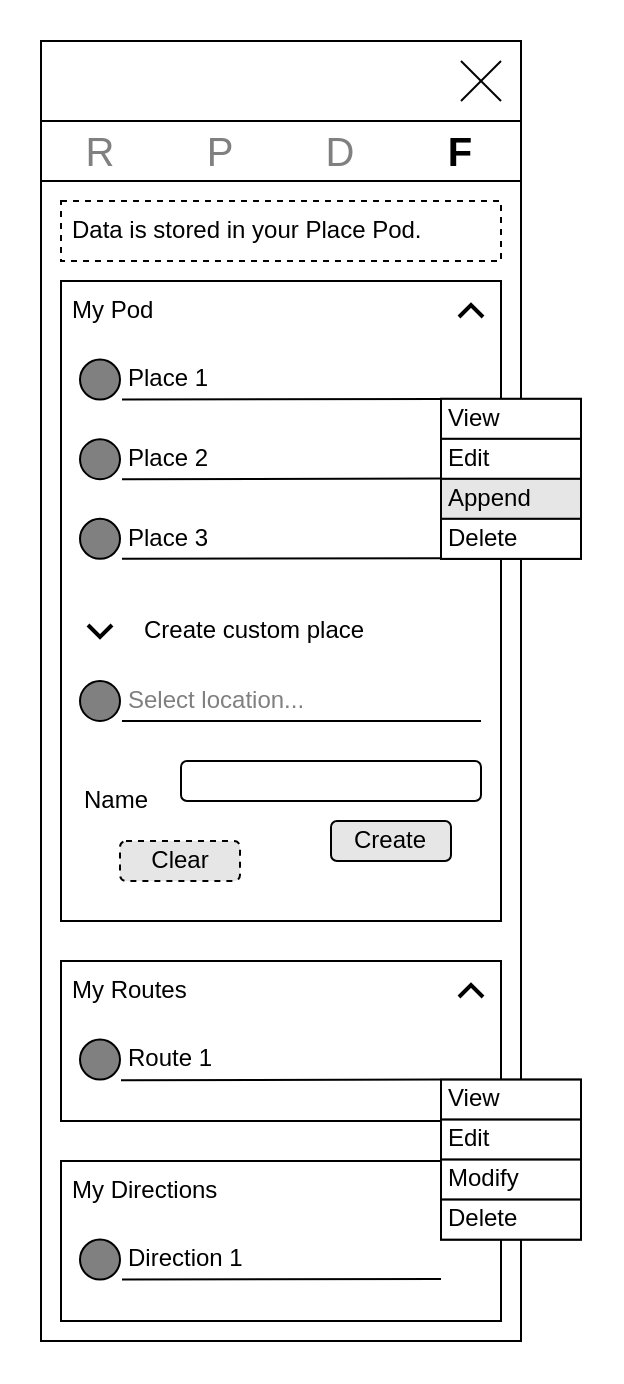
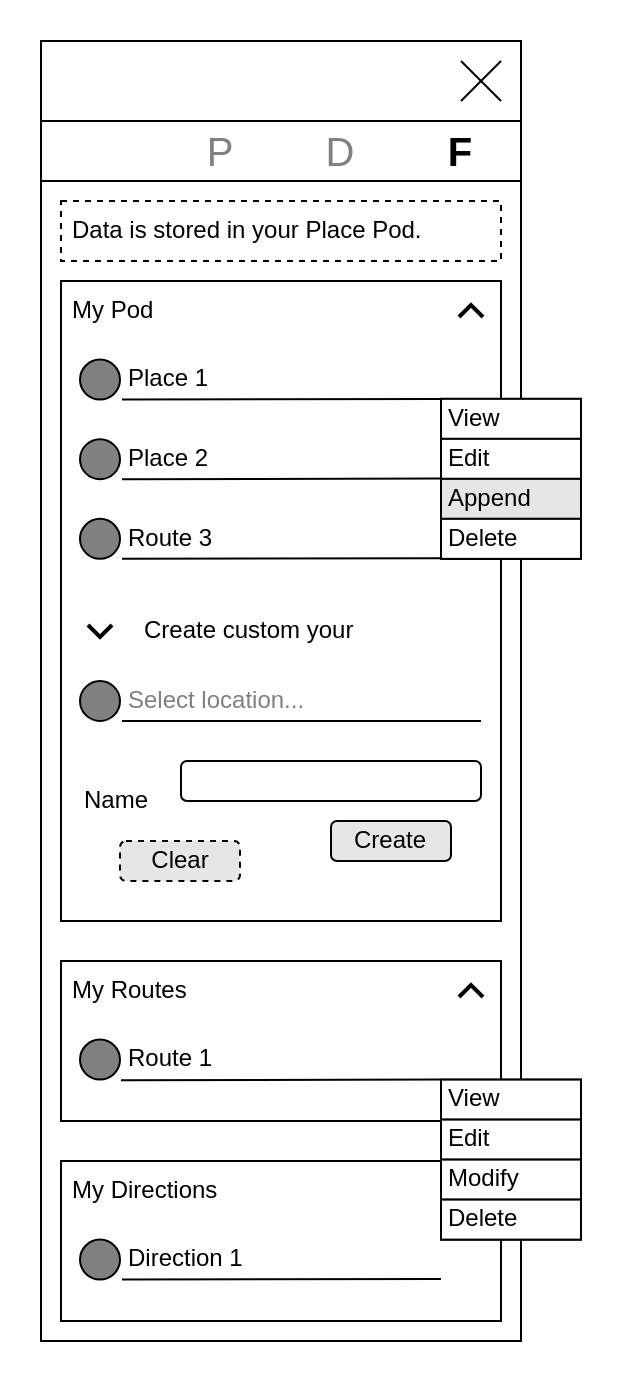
node "R": removed
node "Place 3": label "Place 3" -> "Route 3"
node "Create custom place": label "Create custom place" -> "Create custom your"
